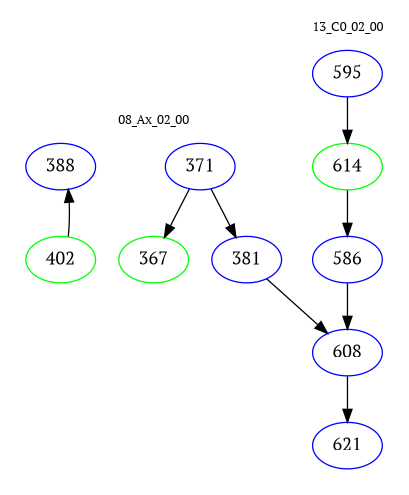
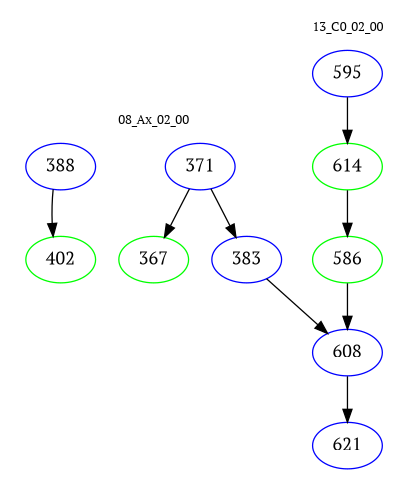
edge "402" -> "388": reversed
node "381": label "381" -> "383"
node "586": color blue -> green
